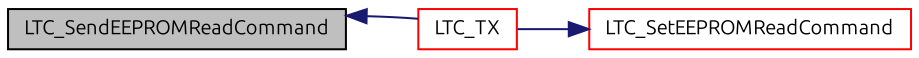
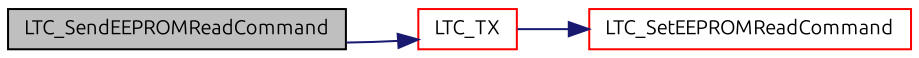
edge "LTC_TX" -> "LTC_SendEEPROMReadCommand": reversed
